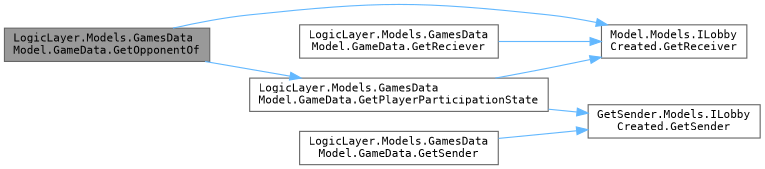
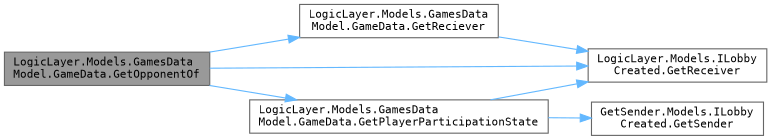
node "Model.Models.ILobby Created.GetReceiver": label "Model.Models.ILobby Created.GetReceiver" -> "LogicLayer.Models.ILobby Created.GetReceiver"
edge "LogicLayer.Models.GamesData Model.GameData.GetOpponentOf" -> "LogicLayer.Models.GamesData Model.GameData.GetReciever": added
node "LogicLayer.Models.GamesData Model.GameData.GetSender": removed
